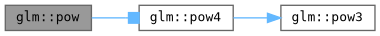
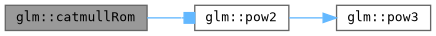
node "glm::pow": label "glm::pow" -> "glm::catmullRom"
node "glm::pow4": label "glm::pow4" -> "glm::pow2"
